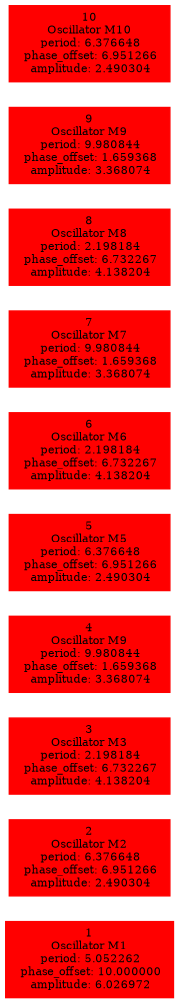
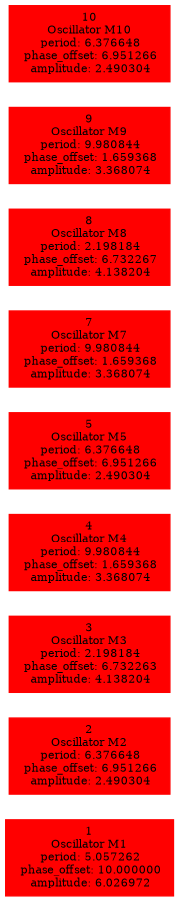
node "6": removed
node "4": text "Oscillator M9" -> "Oscillator M4"
node "3": text "phase_offset: 6.732267" -> "phase_offset: 6.732263"
node "1": text "period: 5.052262" -> "period: 5.057262"
